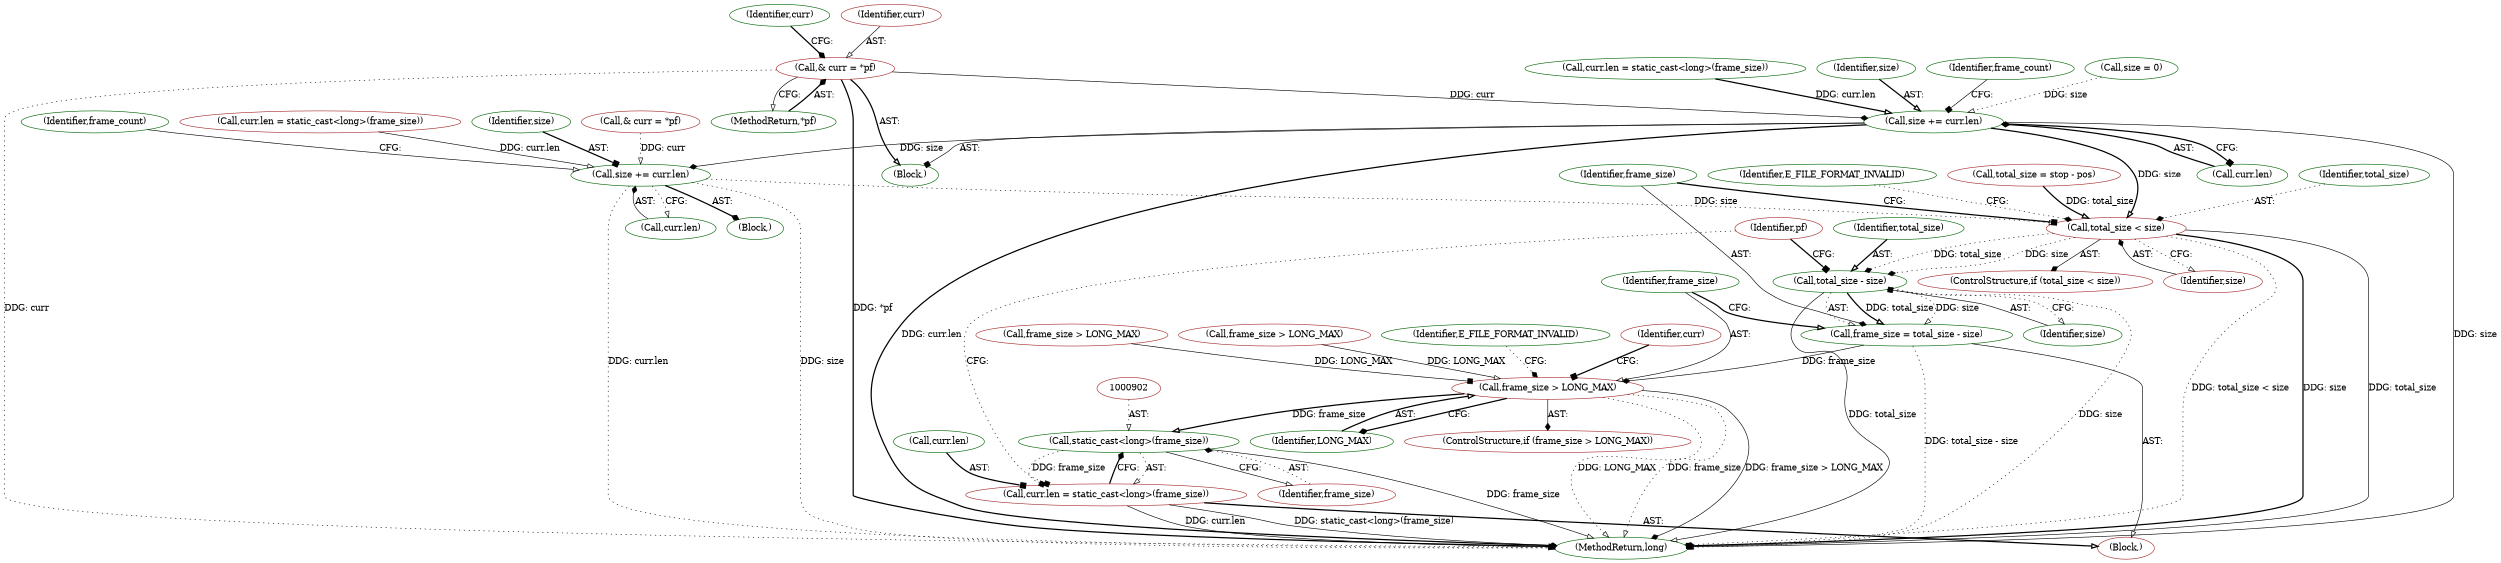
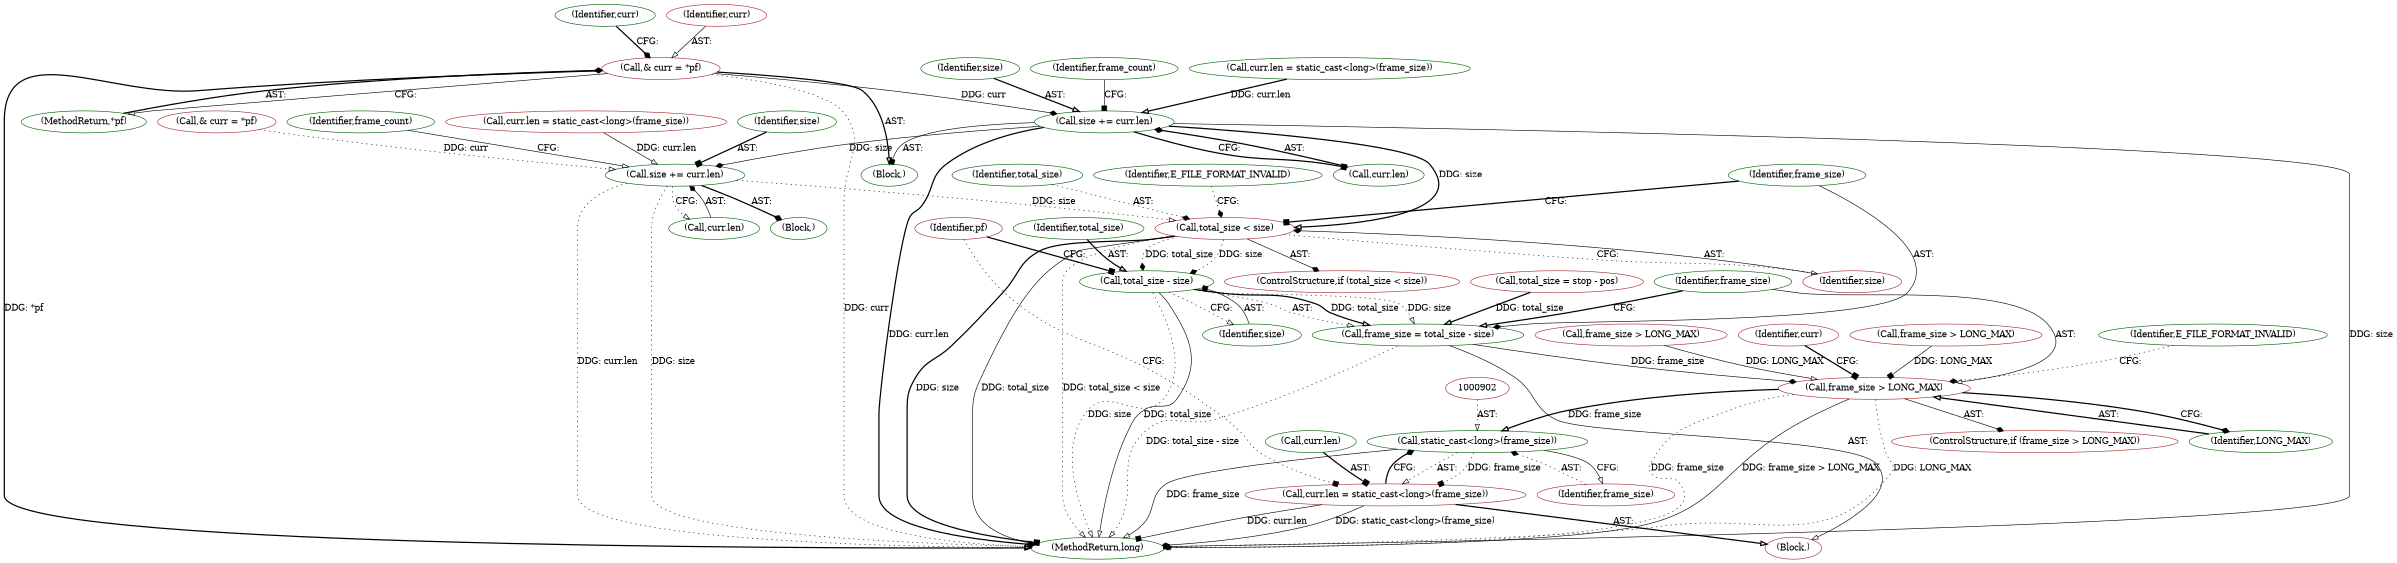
node "(Call,size = 0)": removed
edge "(Call,total_size = stop - pos)" -> "(Call,total_size < size)": now "(Call,total_size = stop - pos)" -> "(Call,frame_size = total_size - size)"
